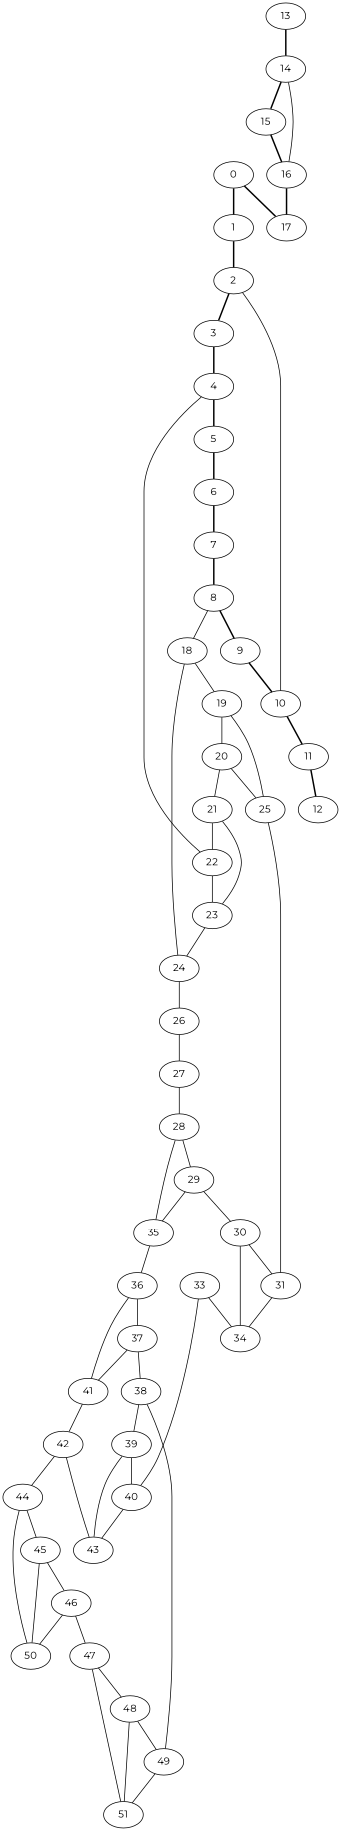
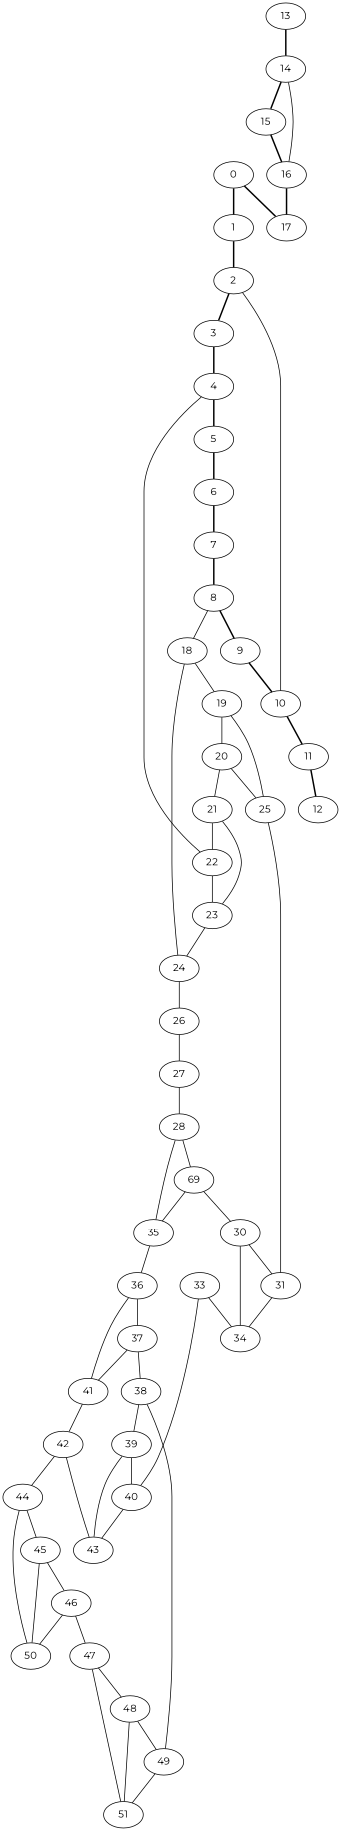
node "29": label "29" -> "69"
